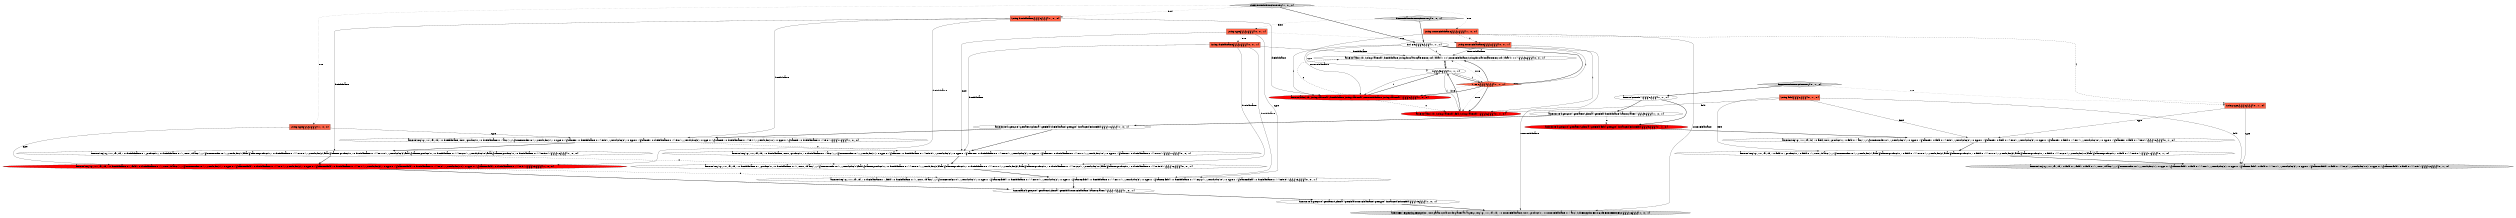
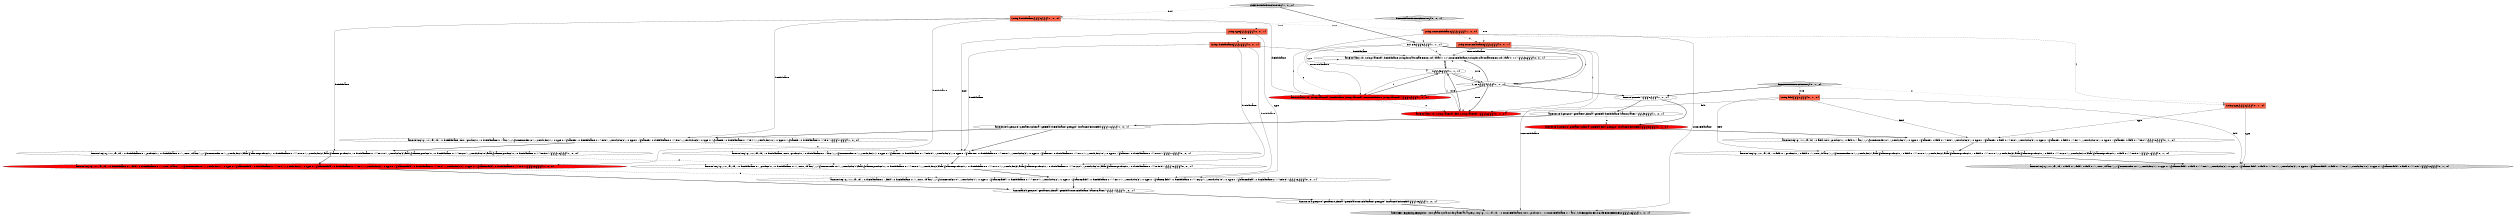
edge "doTestIntPointFunctionQuery['1', '0', '0']" -> "String nonDvFieldName@@@2@@@['1', '0', '0']": now "String dvFieldName@@@2@@@['1', '0', '0']" -> "String nonDvFieldName@@@2@@@['1', '0', '0']"
edge "doTestFloatPointFunctionQuery['0', '0', '1']" -> "String type@@@2@@@['0', '0', '1']": label "field" -> "true"
edge "doTestFloatPointFunctionQuery['0', '0', '1']" -> "int i = 9@@@3@@@['1', '1', '1']": style bold -> dotted
edge "String type@@@2@@@['0', '0', '1']" -> "String nonDvFieldName@@@2@@@['0', '0', '1']": now "doTestFloatPointFunctionQuery['0', '0', '1']" -> "String nonDvFieldName@@@2@@@['0', '0', '1']"
node "i >= 0@@@4@@@['1', '1', '1']": fillcolor tomato -> white
edge "doTestIntPointFunctionQuery['0', '1', '0']" -> "String field@@@2@@@['0', '1', '0']": added, label "true"
edge "i >= 0@@@4@@@['1', '1', '1']" -> "assertU(commit())@@@8@@@['1', '1', '1']": added
edge "doTestIntPointFunctionQuery['0', '1', '0']" -> "String type@@@2@@@['0', '1', '0']": label "true" -> "0"
node "String type@@@2@@@['1', '0', '0']": removed
